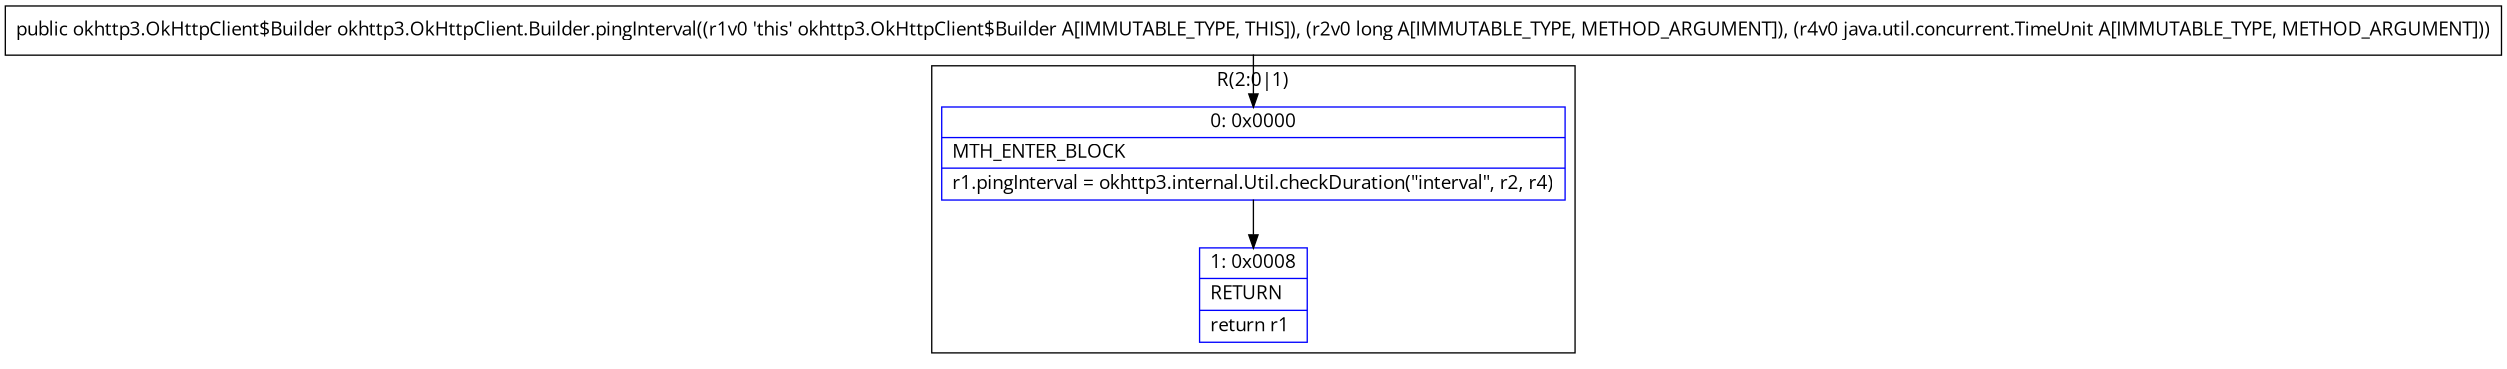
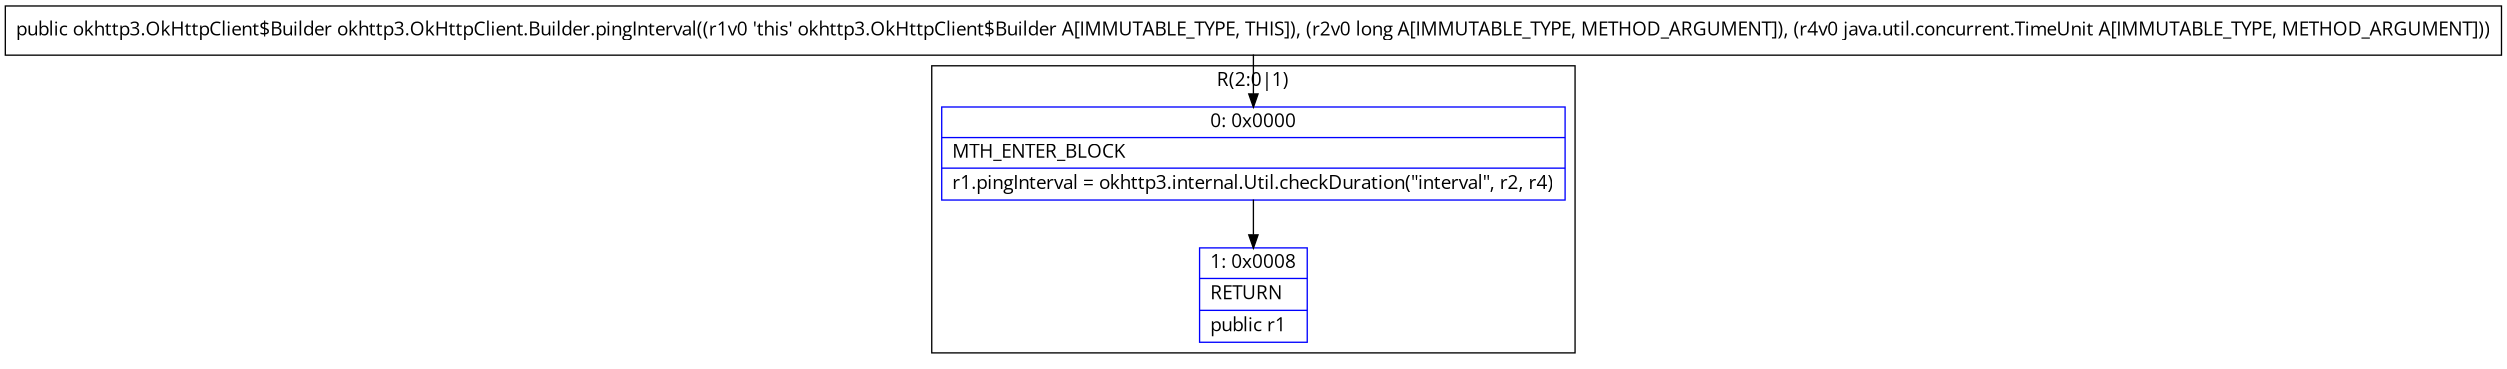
node "1: 0x0008": text "return r1" -> "public r1"
